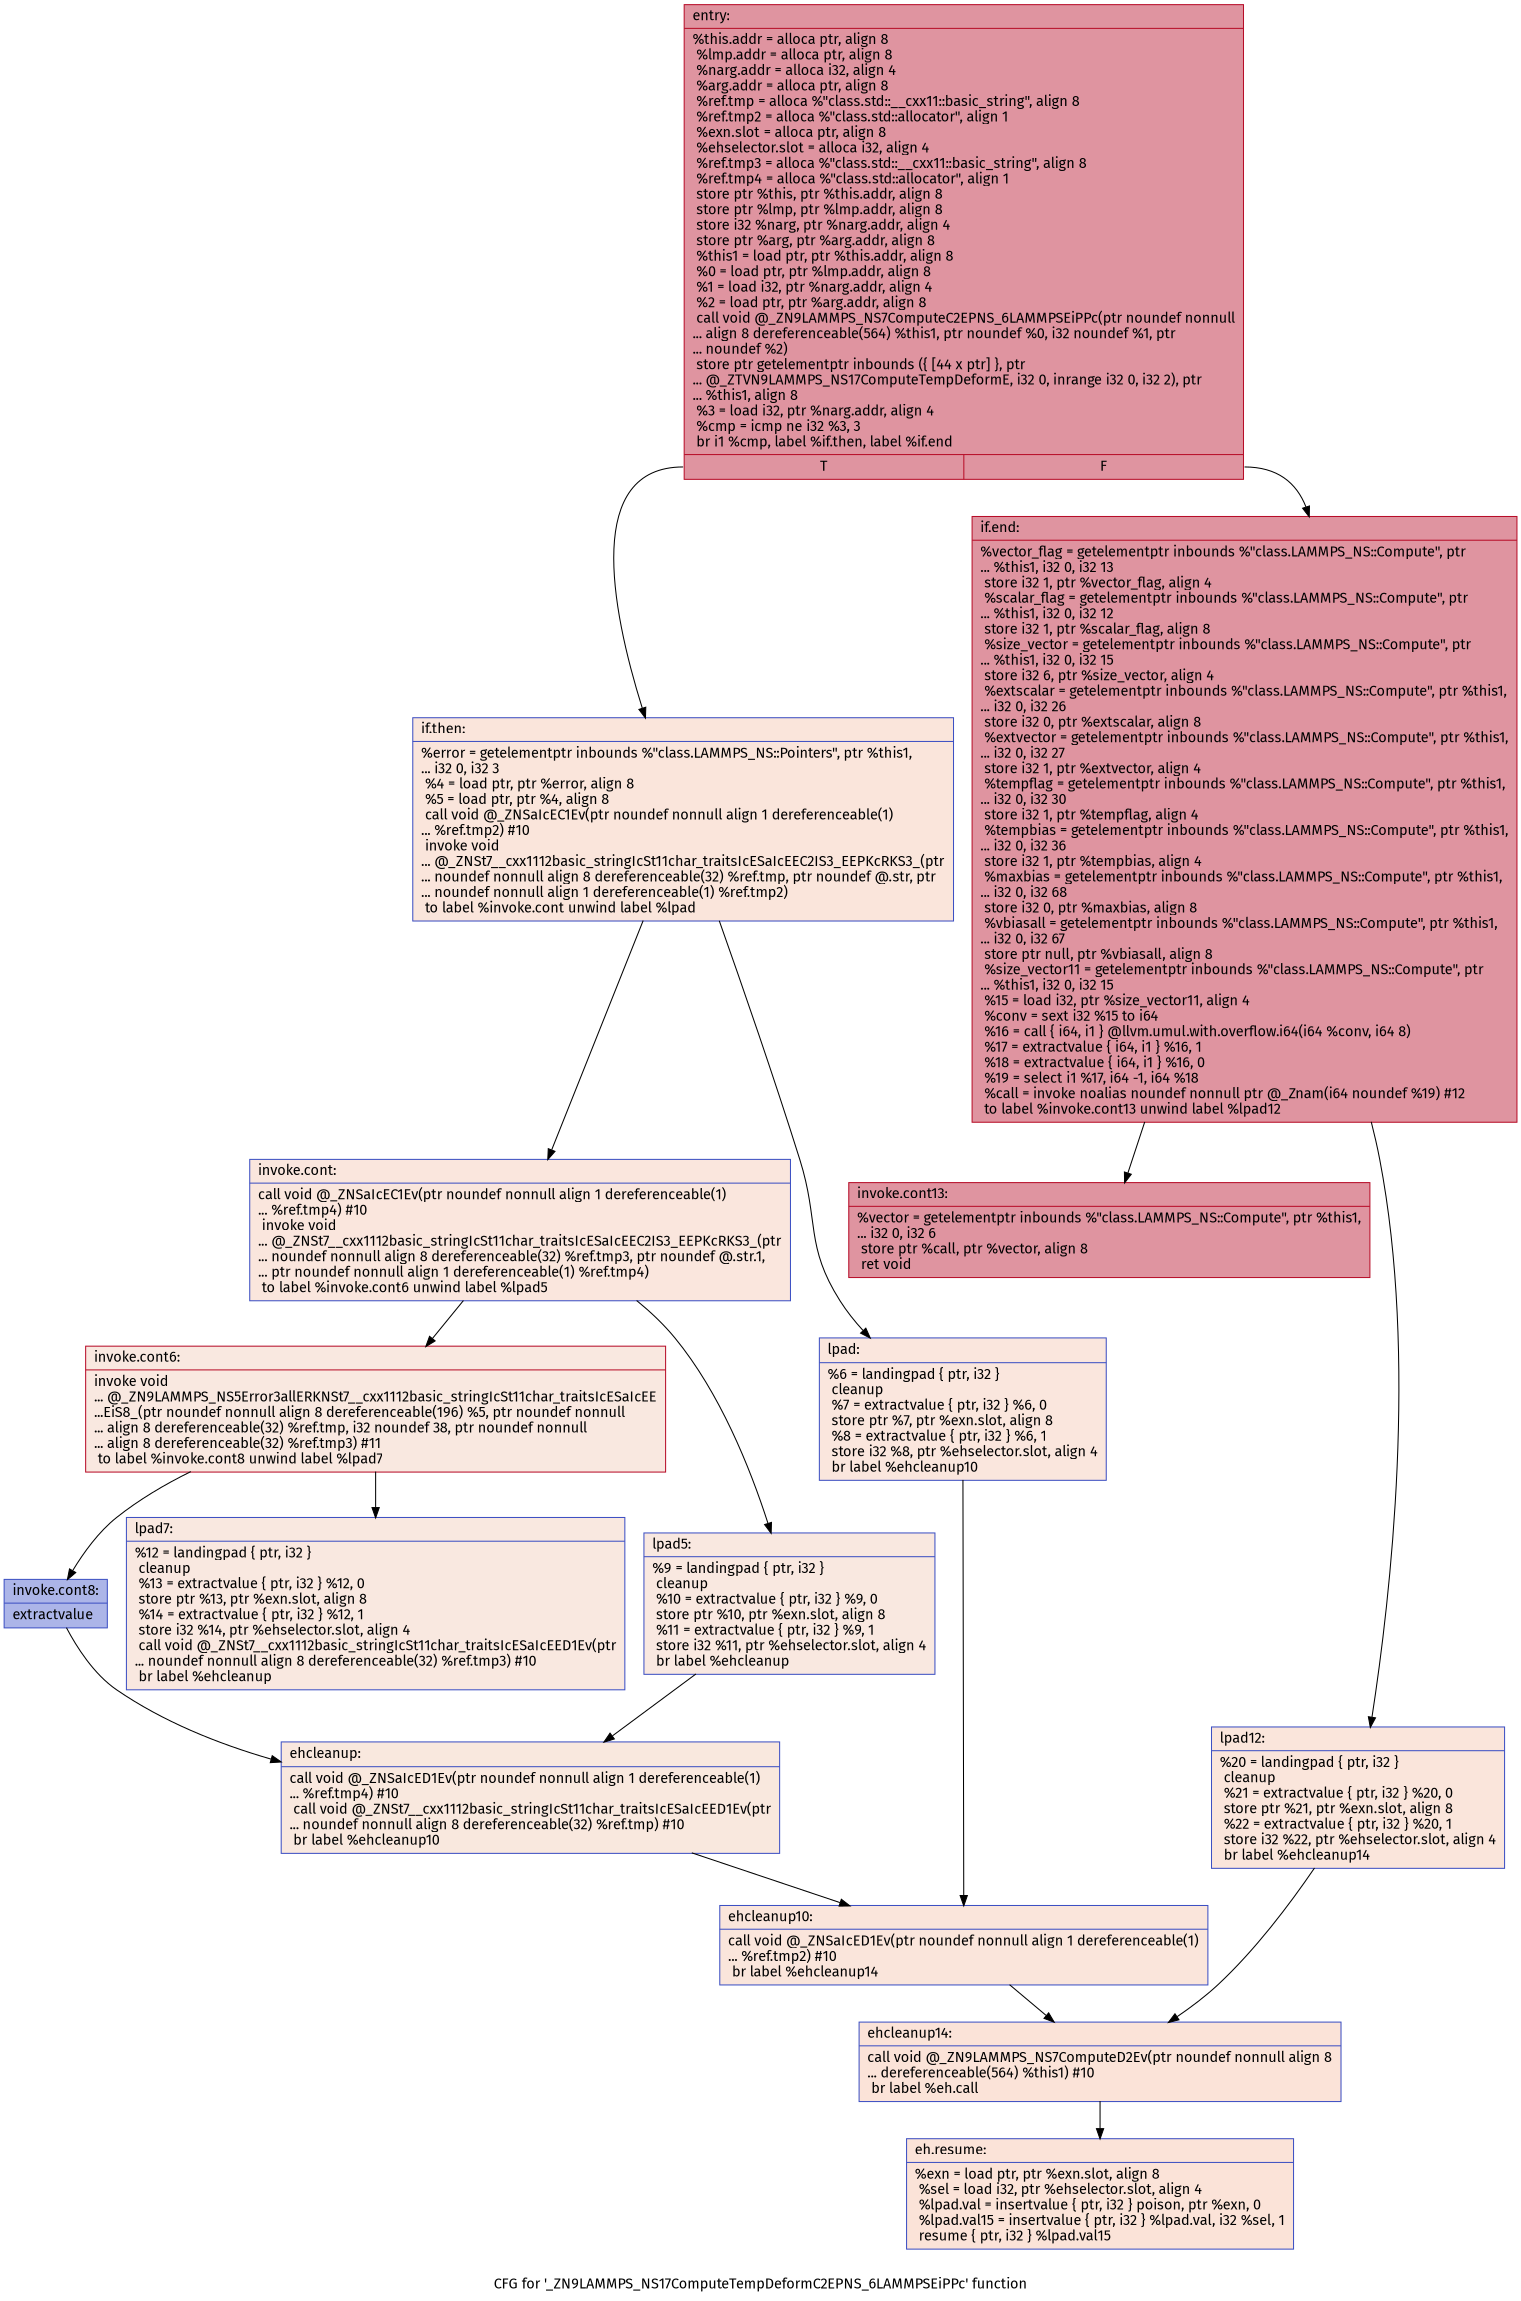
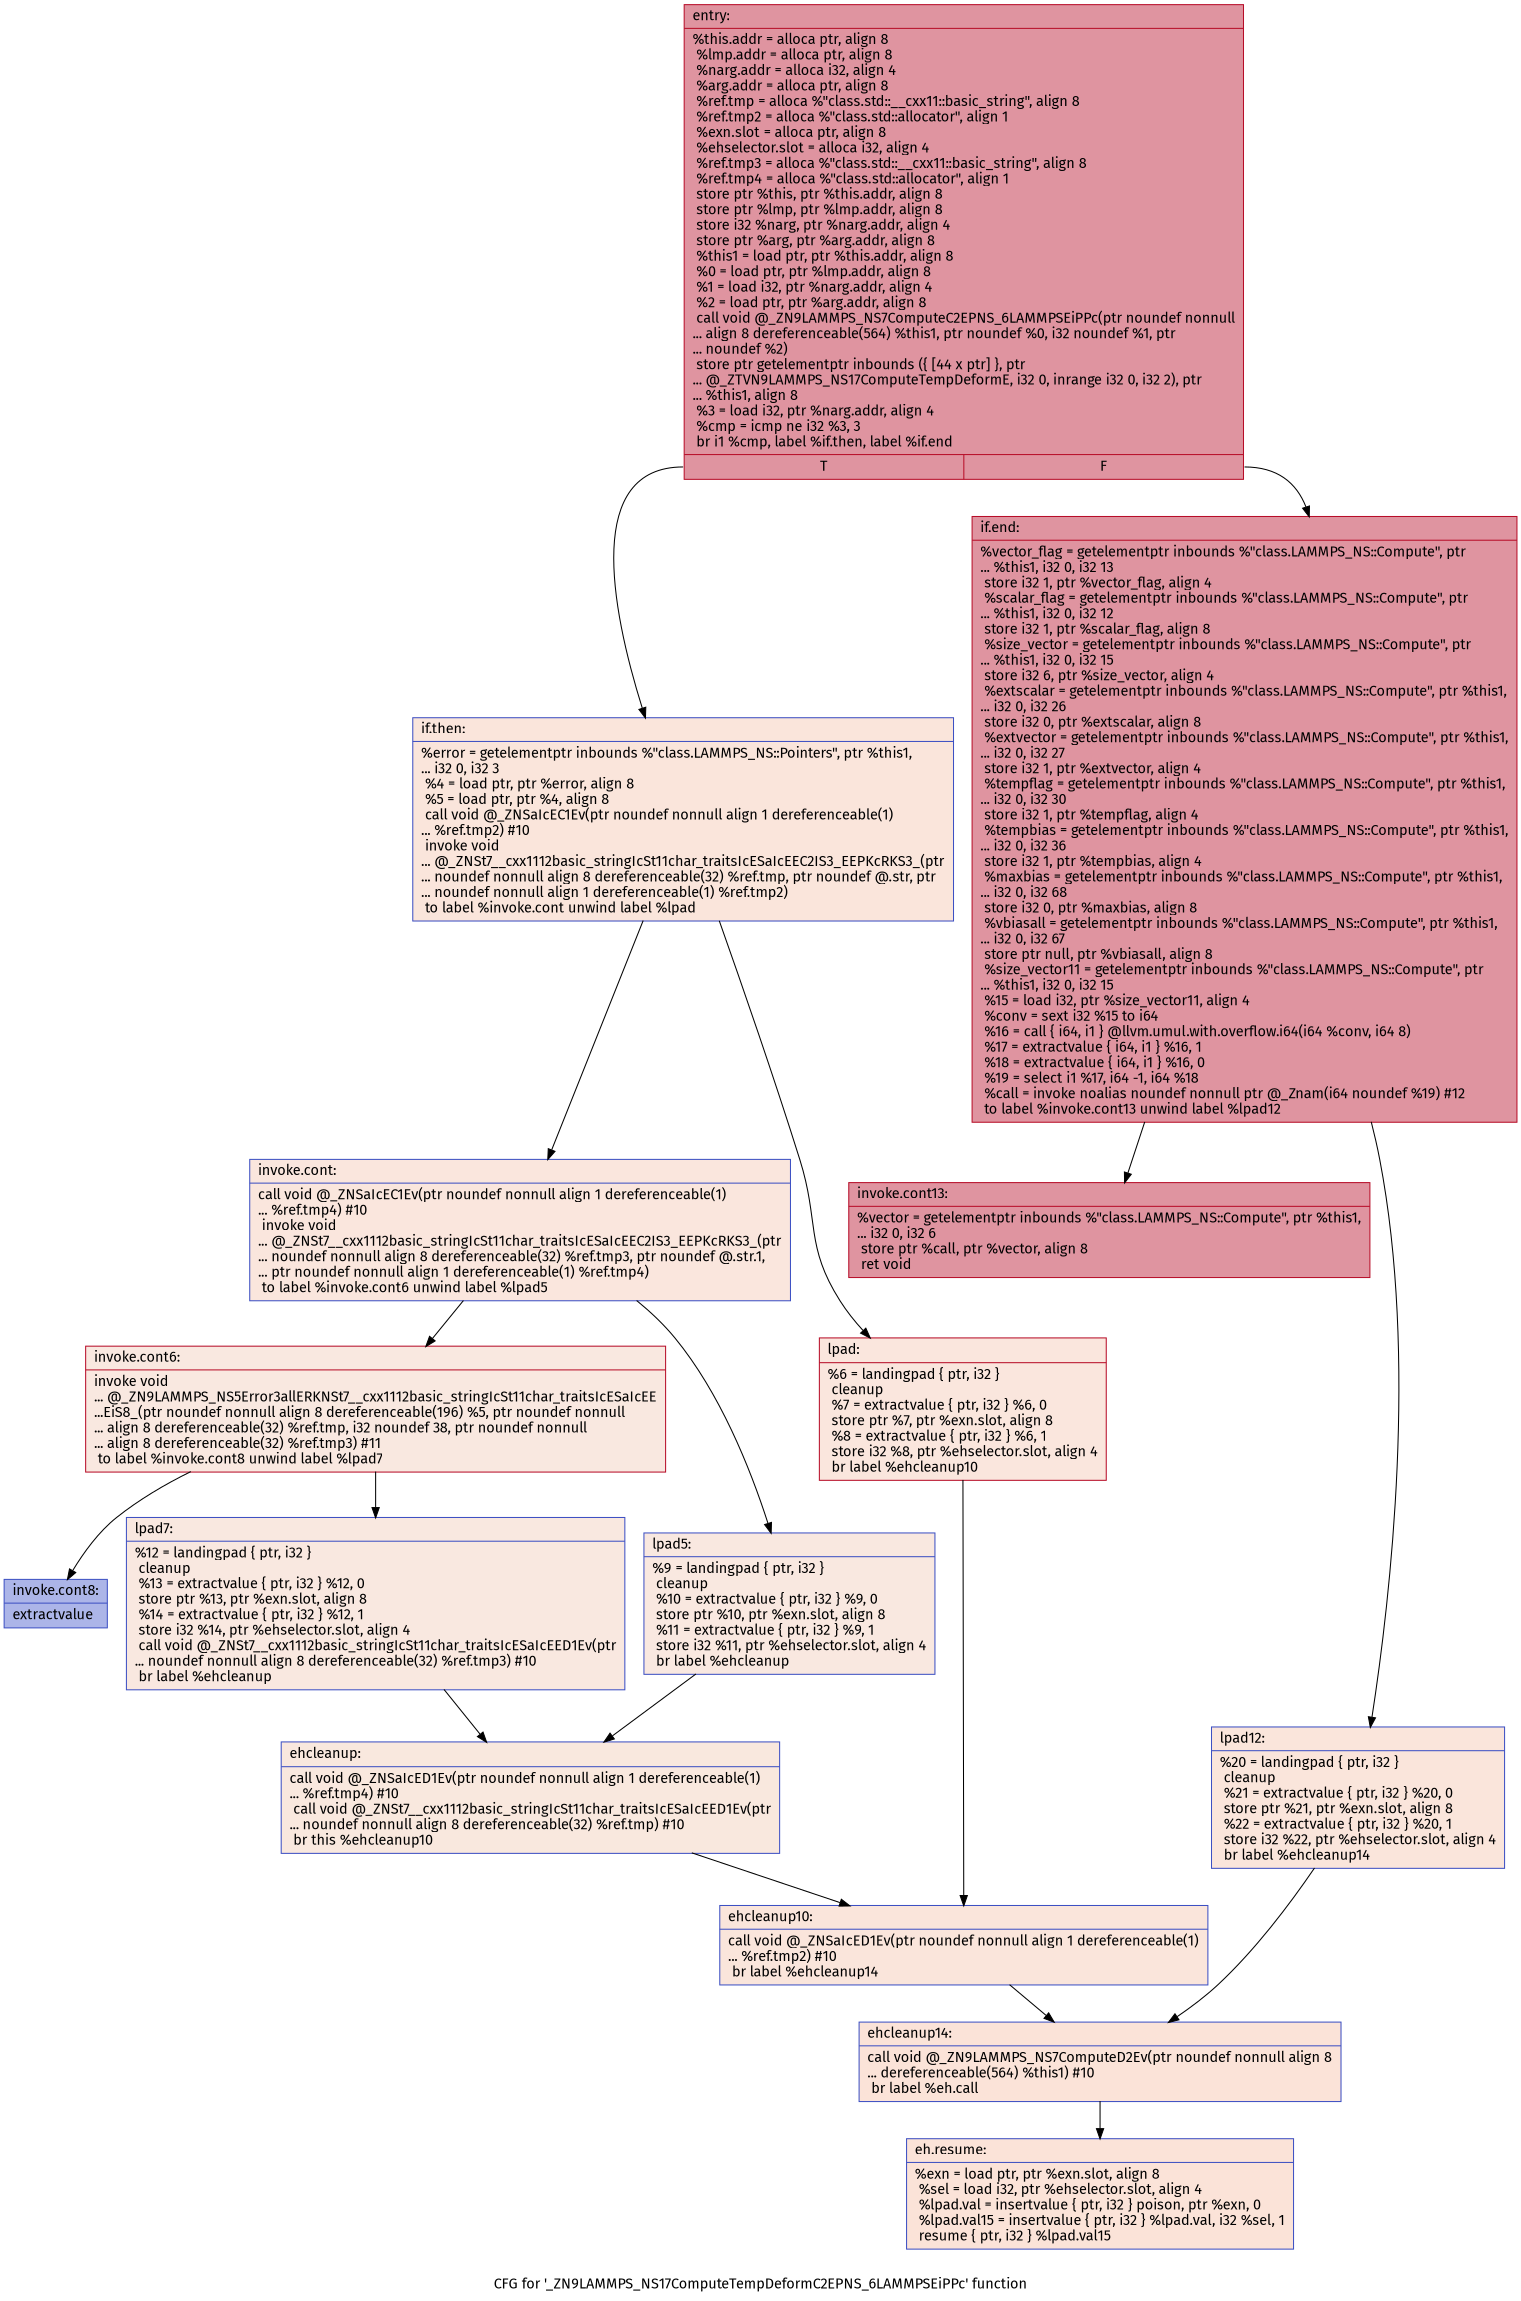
node "lpad:": color #3d50c3ff -> #b70d28ff
edge "invoke.cont8:" -> "ehcleanup:": now "lpad7:" -> "ehcleanup:"
node "ehcleanup:": text "br label %ehcleanup10" -> "br this %ehcleanup10"
